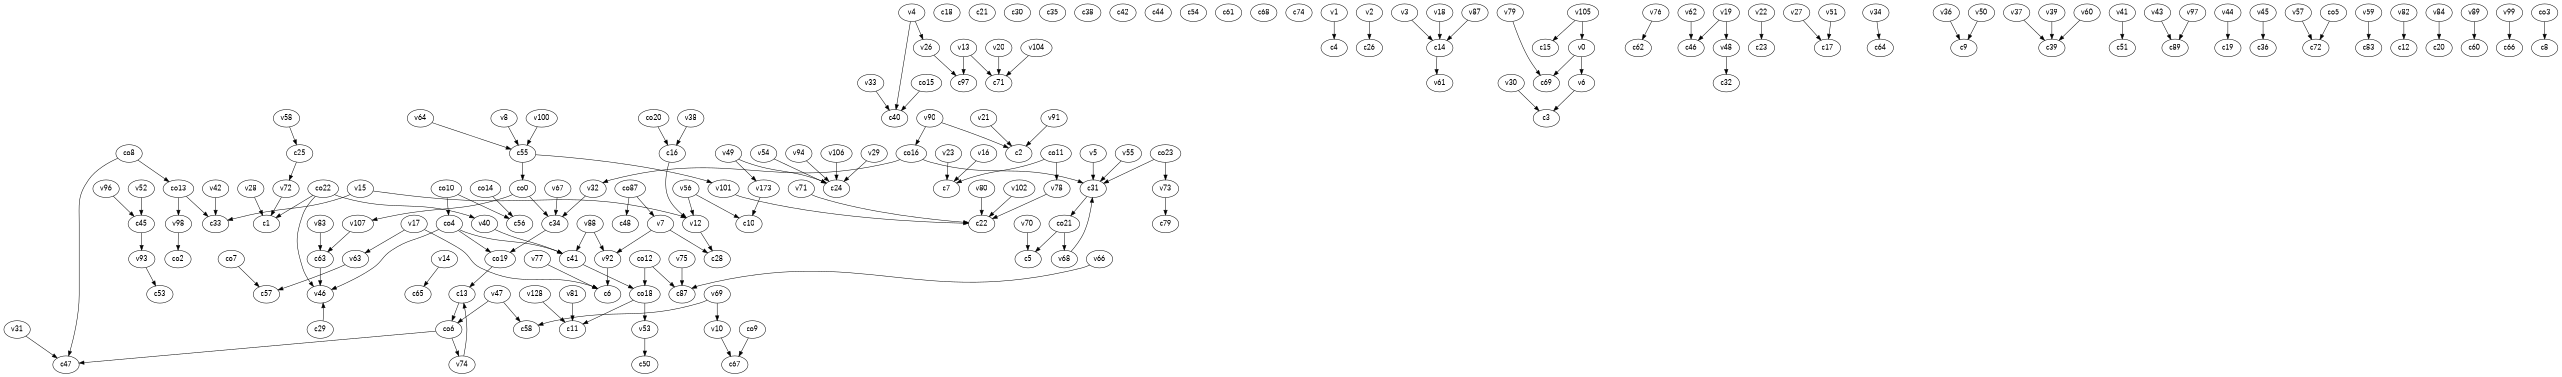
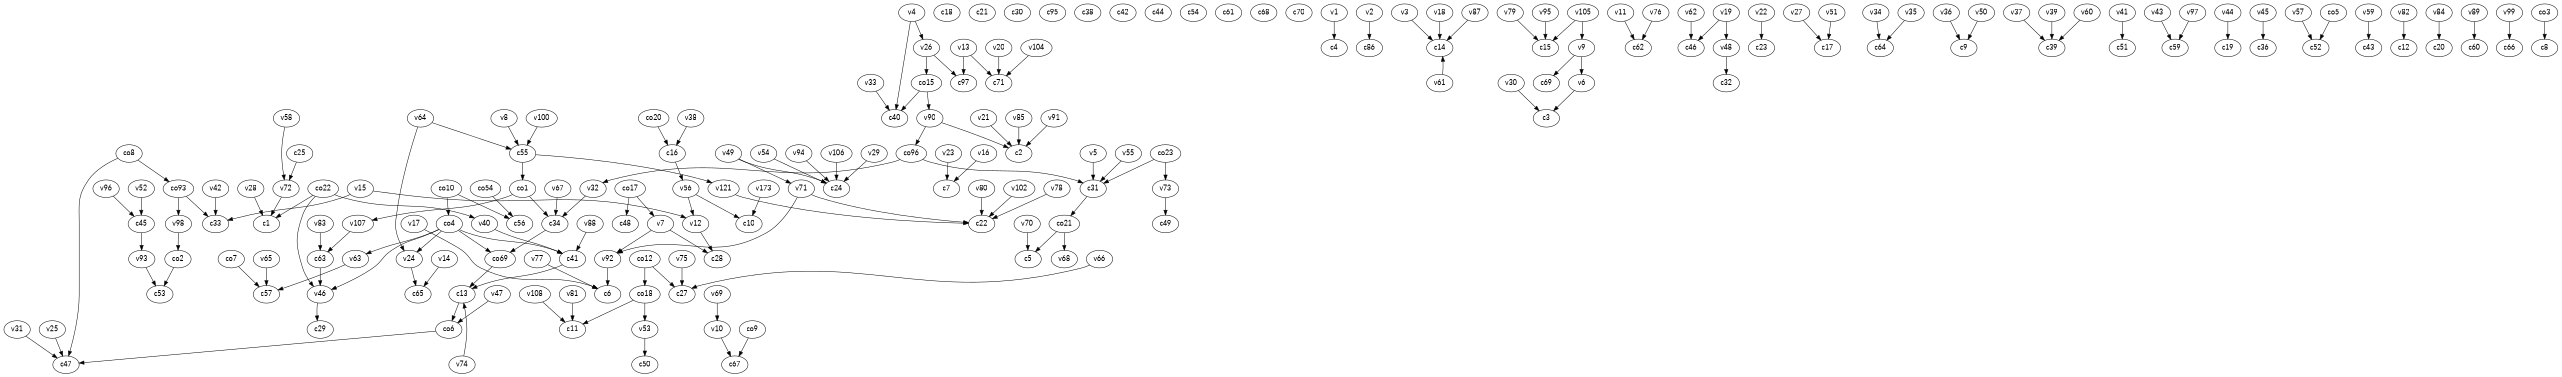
node "c35": label "c35" -> "c95"
node "c74": label "c74" -> "c70"
node "v95": added
node "v11": added
node "v35": added
edge "v79" -> "c69": now "v79" -> "c15"
node "c26": label "c26" -> "c86"
node "v0": label "v0" -> "v9"
node "c89": label "c89" -> "c59"
node "c72": label "c72" -> "c52"
node "c83": label "c83" -> "c43"
edge "v26" -> "co15": added
edge "c14" -> "v61": reversed
edge "co15" -> "v90": added
node "v85": added
edge "v58" -> "c25": now "v58" -> "v72"
node "co16": label "co16" -> "co96"
node "co11": removed
edge "v49" -> "v173": now "v49" -> "v71"
node "co13": label "co13" -> "co93"
node "co14": label "co14" -> "co54"
node "co0": label "co0" -> "co1"
node "co87": label "co87" -> "co17"
node "v101": label "v101" -> "v121"
edge "c16" -> "v12": now "c16" -> "v56"
node "c79": label "c79" -> "c49"
edge "v68" -> "c31": removed
edge "v88" -> "v92": now "v71" -> "v92"
edge "v17" -> "v63": now "co4" -> "v63"
node "v65": added
node "v24": added
node "co19": label "co19" -> "co69"
edge "c41" -> "co18": now "c41" -> "c13"
edge "co2" -> "c53": added
node "v128": label "v128" -> "v108"
node "c87": label "c87" -> "c27"
edge "c29" -> "v46": reversed
node "v25": added
node "c58": removed
edge "co6" -> "v74": removed
